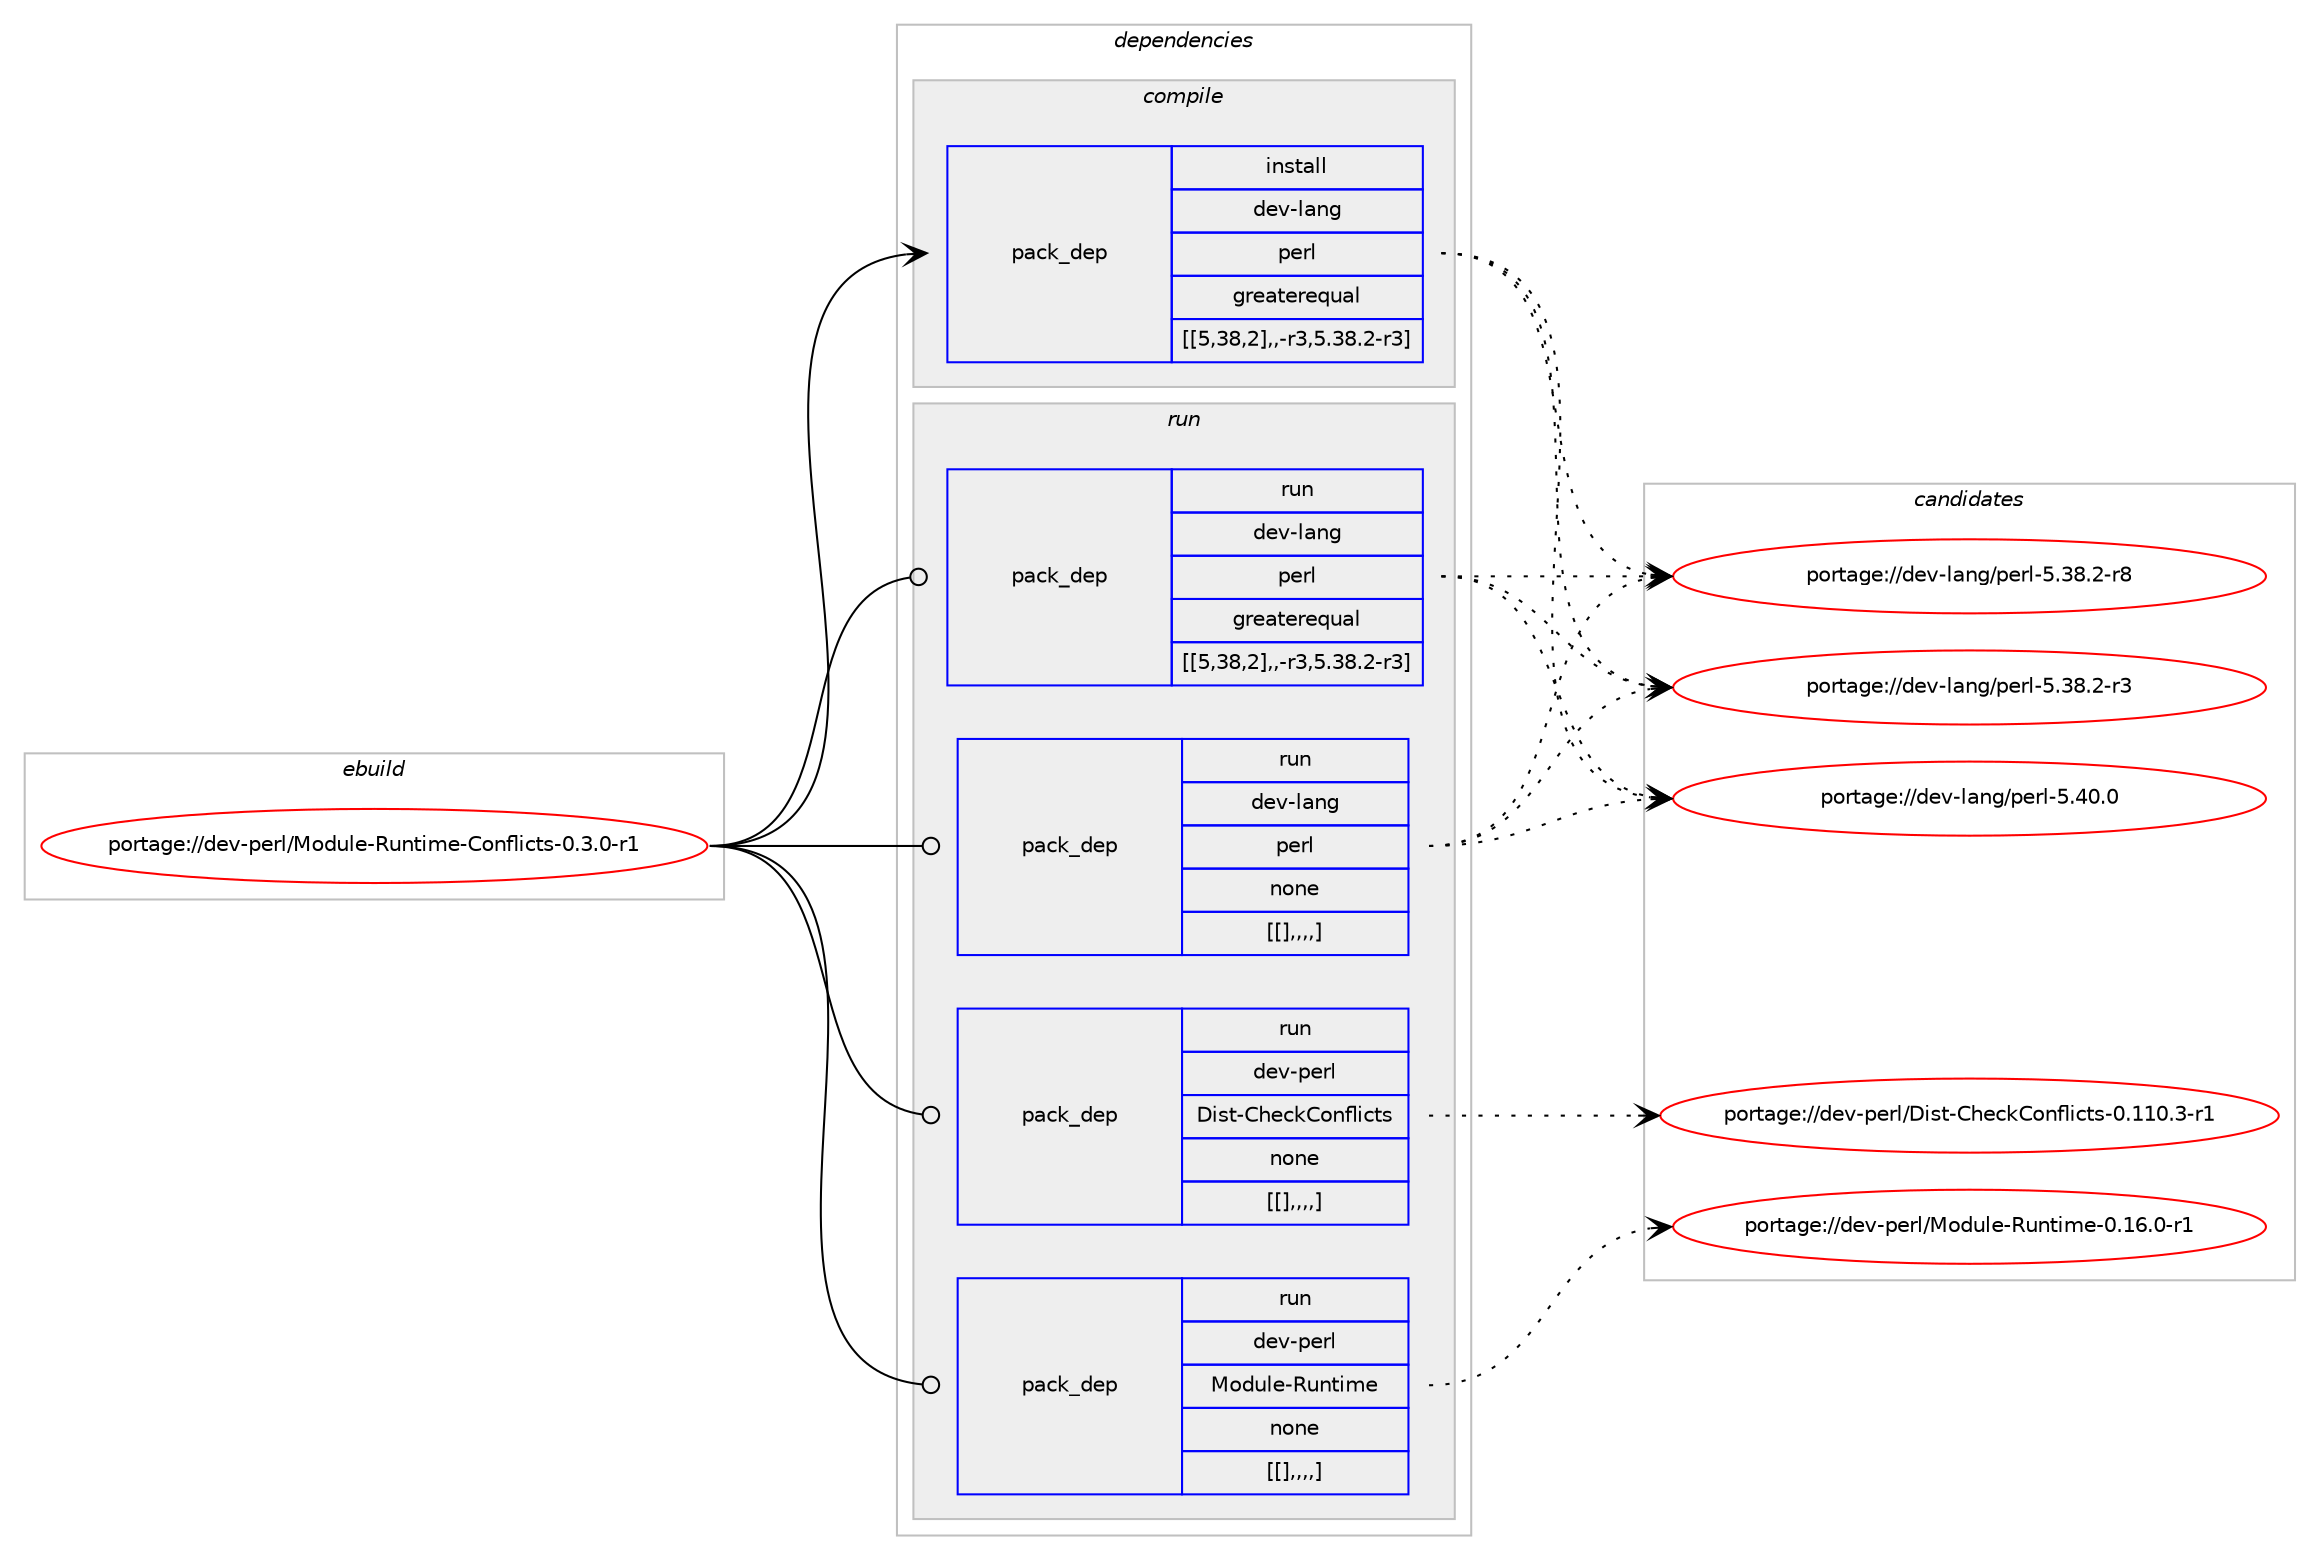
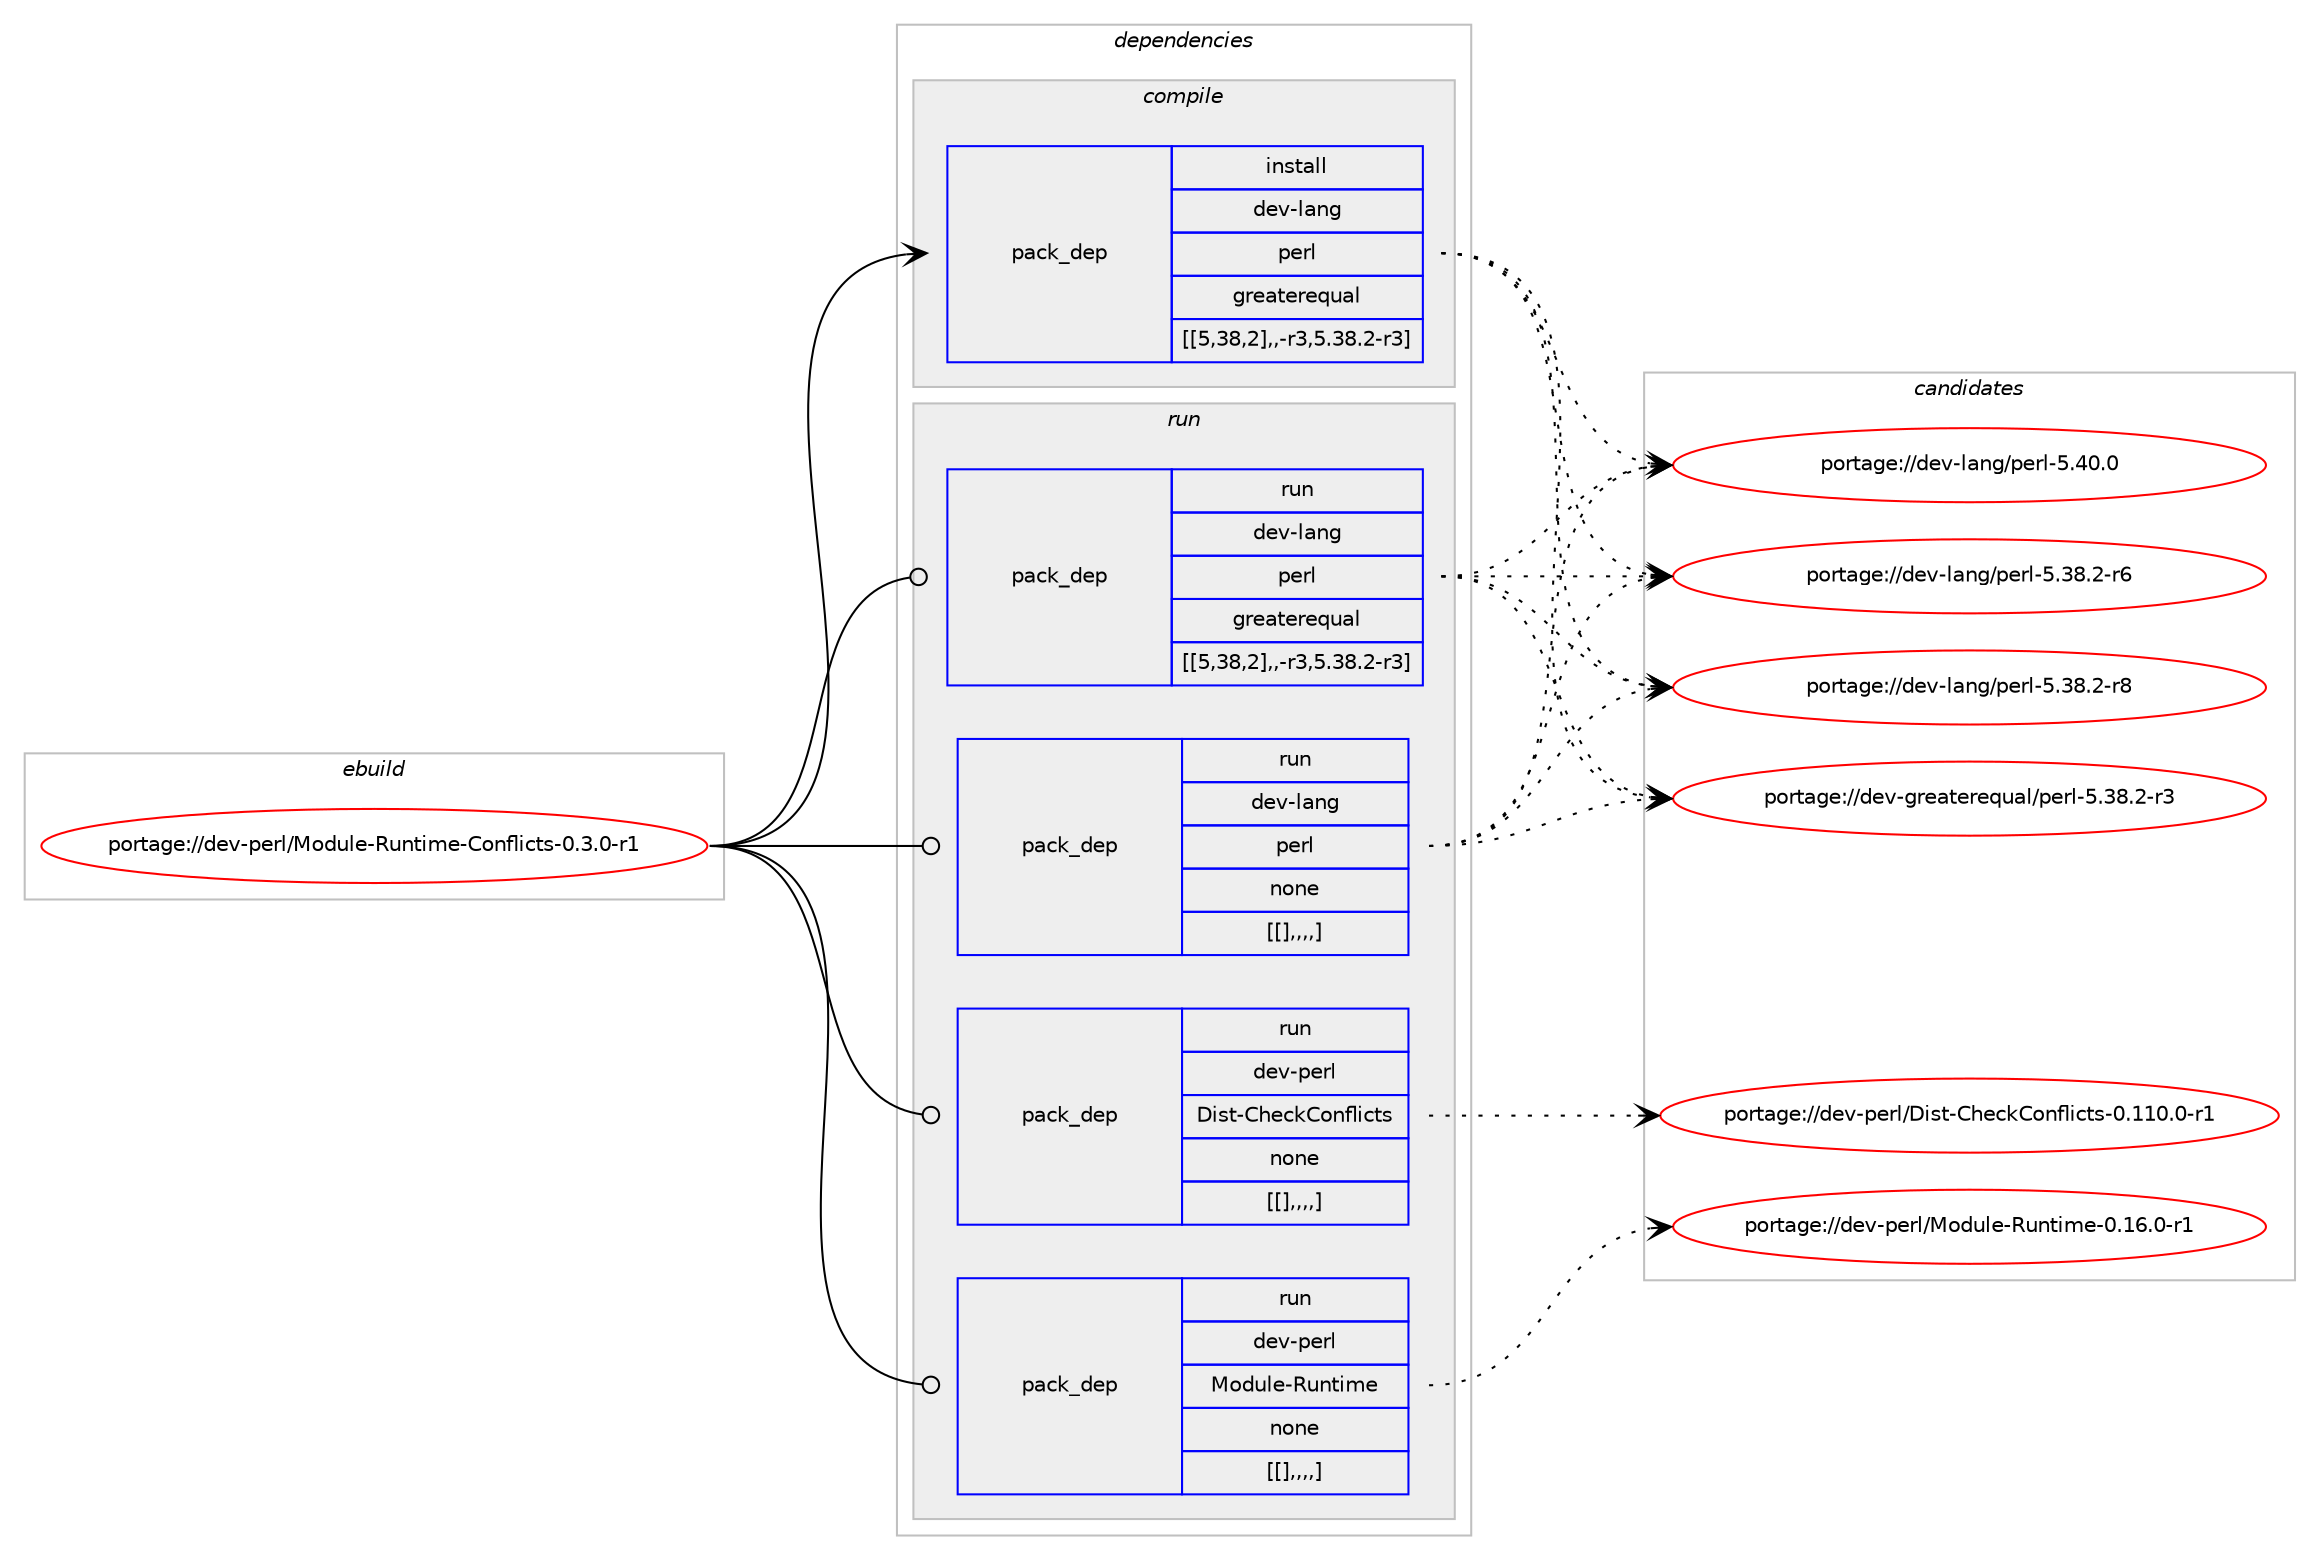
node "portage://dev-lang/perl-5.38.2-r6": added
node "portage://dev-lang/perl-5.38.2-r3": label "portage://dev-lang/perl-5.38.2-r3" -> "portage://dev-greaterequal/perl-5.38.2-r3"
node "portage://dev-perl/Dist-CheckConflicts-0.110.3-r1": label "portage://dev-perl/Dist-CheckConflicts-0.110.3-r1" -> "portage://dev-perl/Dist-CheckConflicts-0.110.0-r1"
